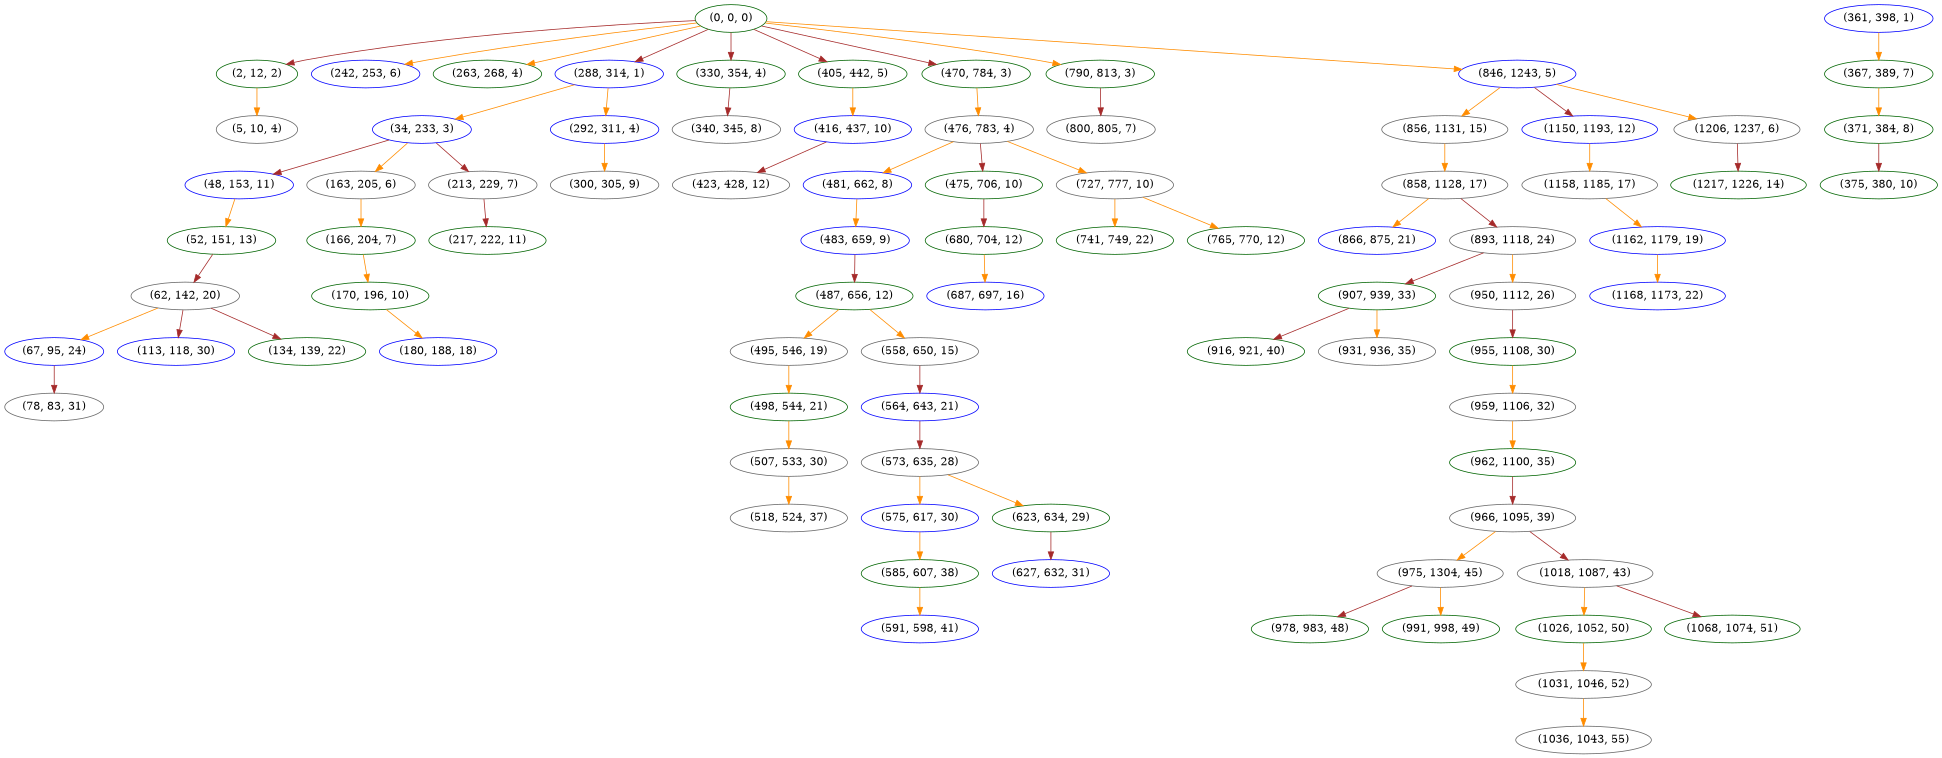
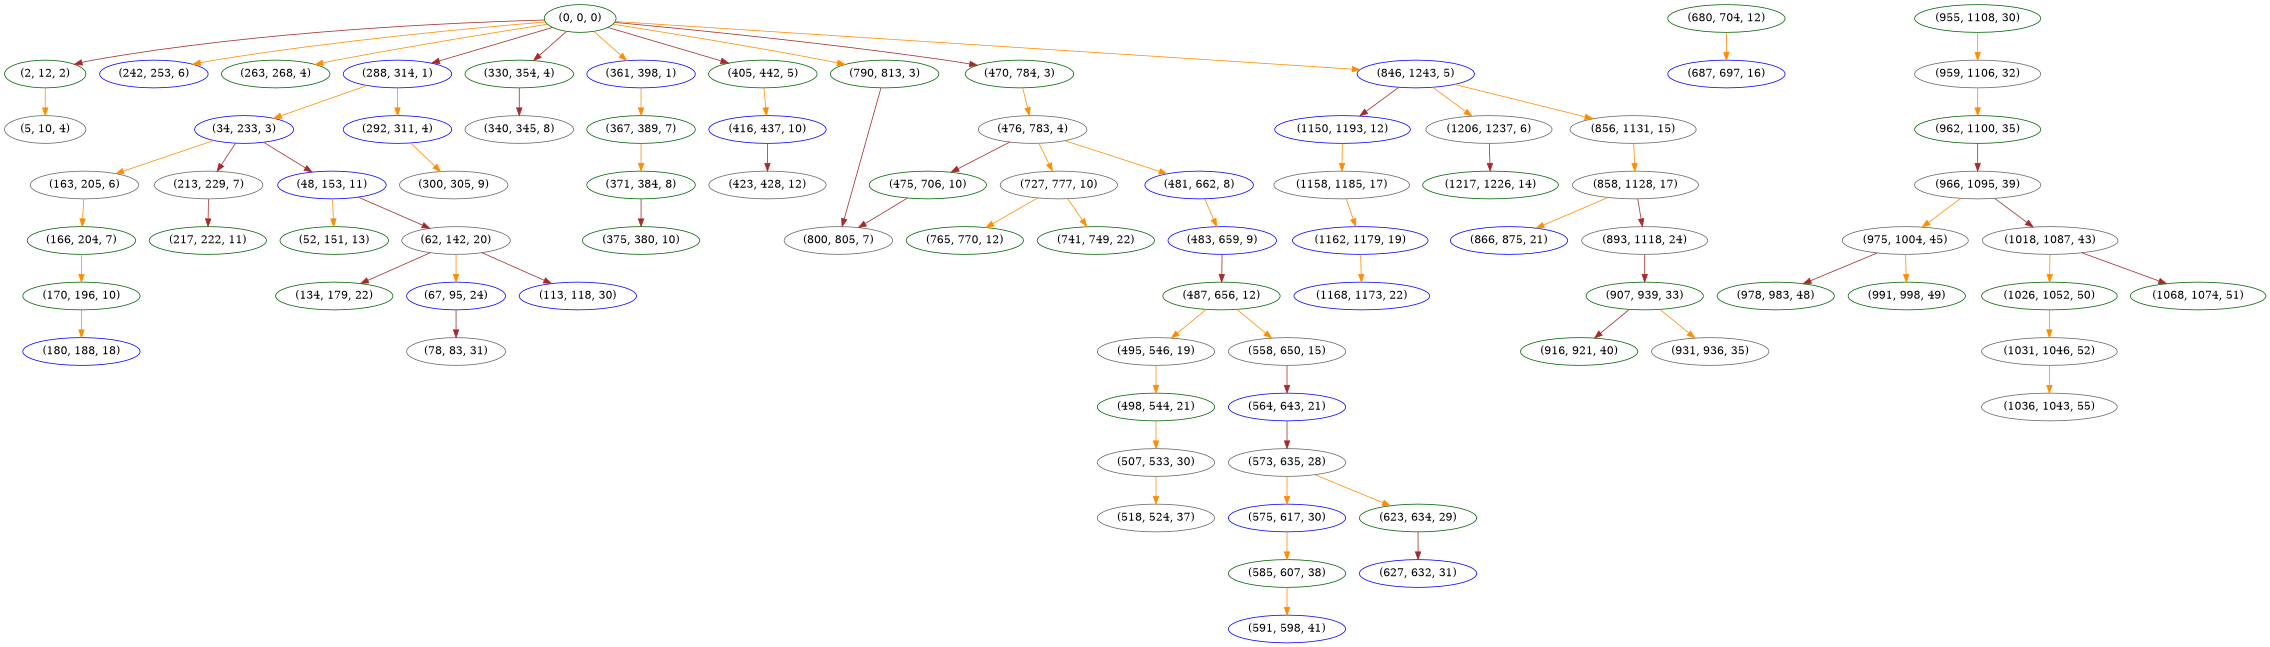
edge "(0, 0, 0)" -> "(361, 398, 1)": added
edge "(475, 706, 10)" -> "(680, 704, 12)": now "(475, 706, 10)" -> "(800, 805, 7)"
edge "(52, 151, 13)" -> "(62, 142, 20)": now "(48, 153, 11)" -> "(62, 142, 20)"
node "(950, 1112, 26)": removed
node "(134, 139, 22)": label "(134, 139, 22)" -> "(134, 179, 22)"
node "(975, 1304, 45)": label "(975, 1304, 45)" -> "(975, 1004, 45)"
